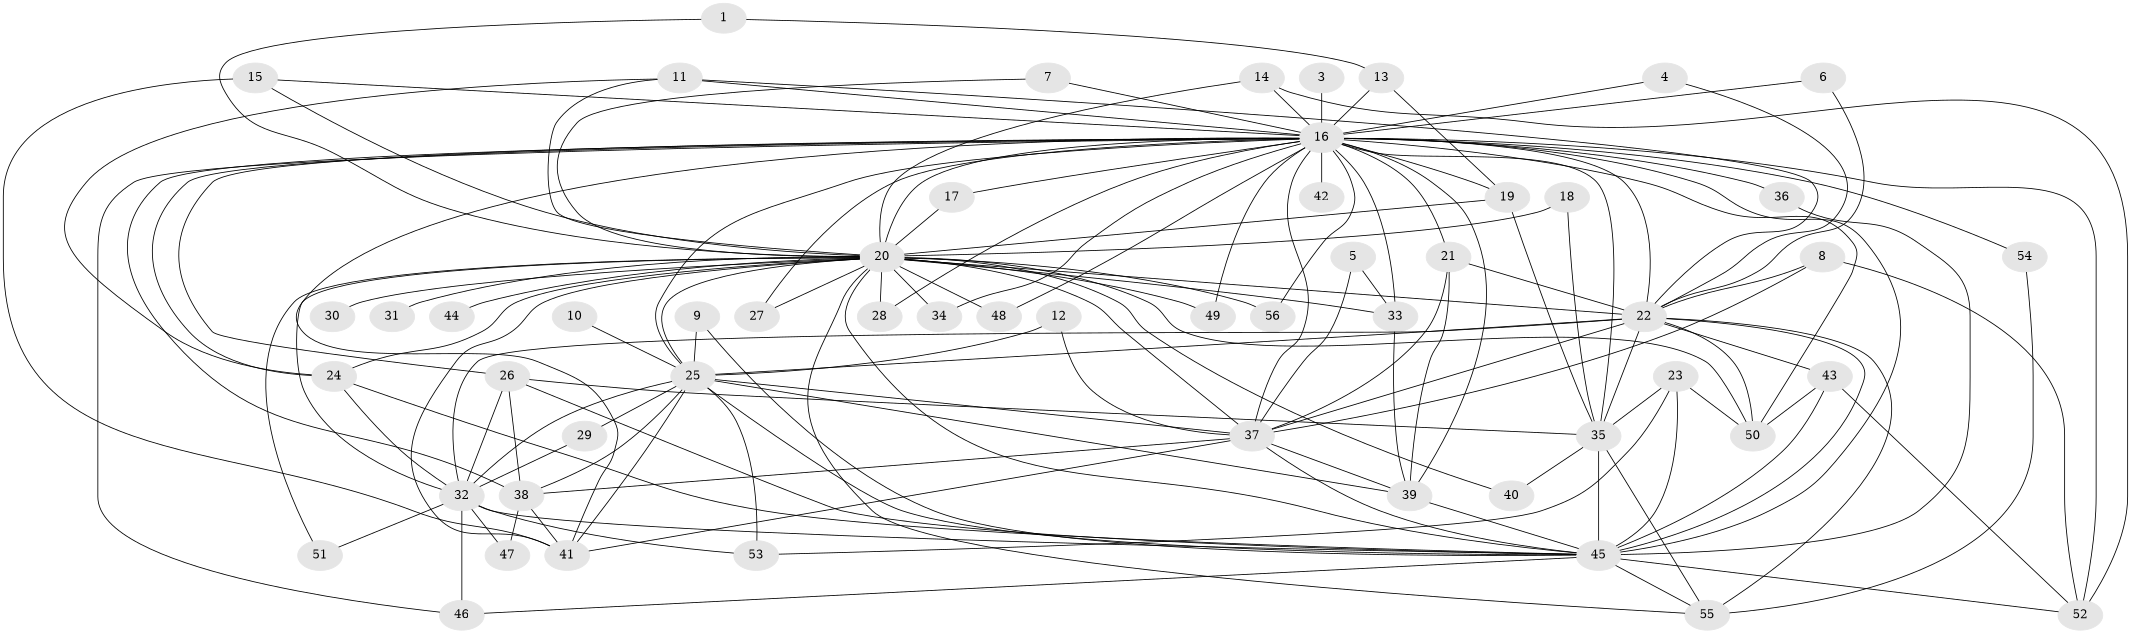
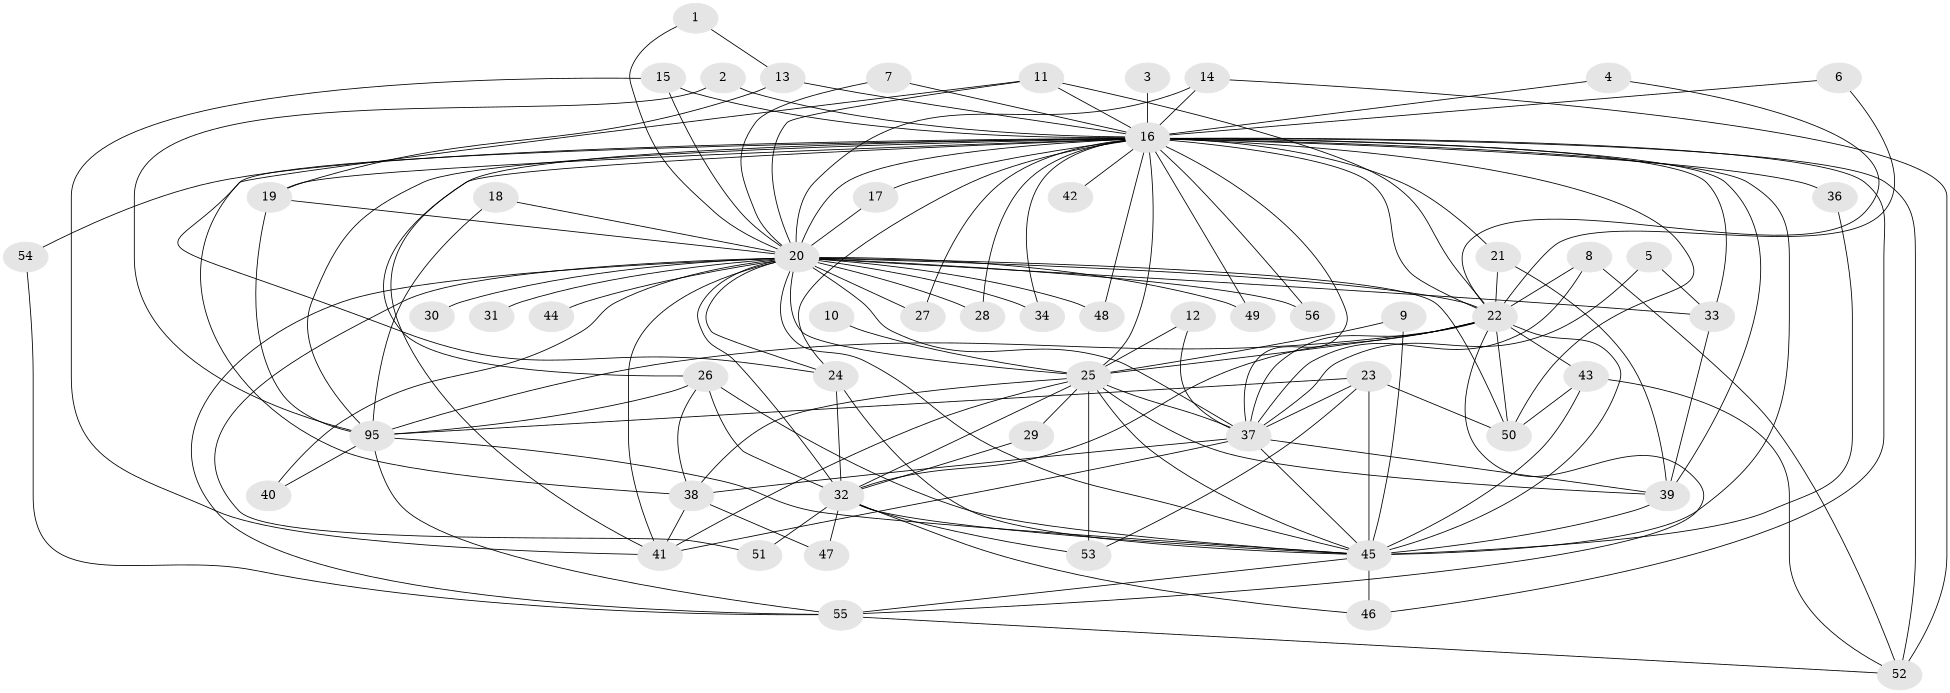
node "2": added
edge "21" -- "37": now "23" -- "37"
node "35": label "35" -> "95"
edge "45" -- "52": now "55" -- "52"
